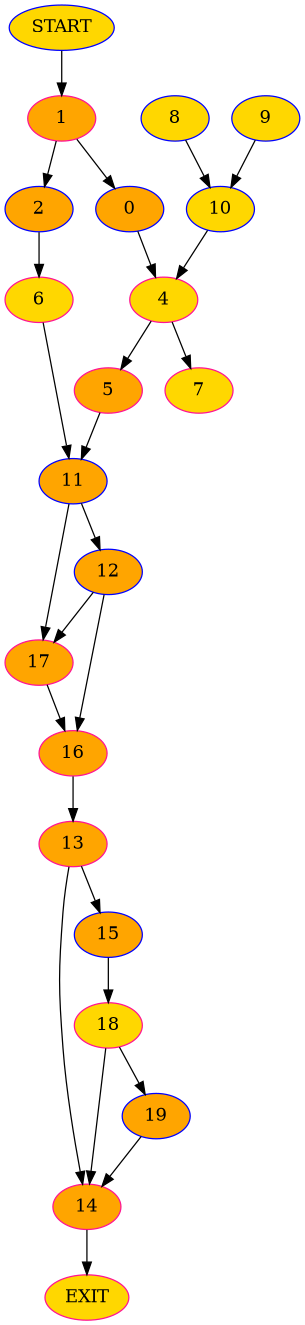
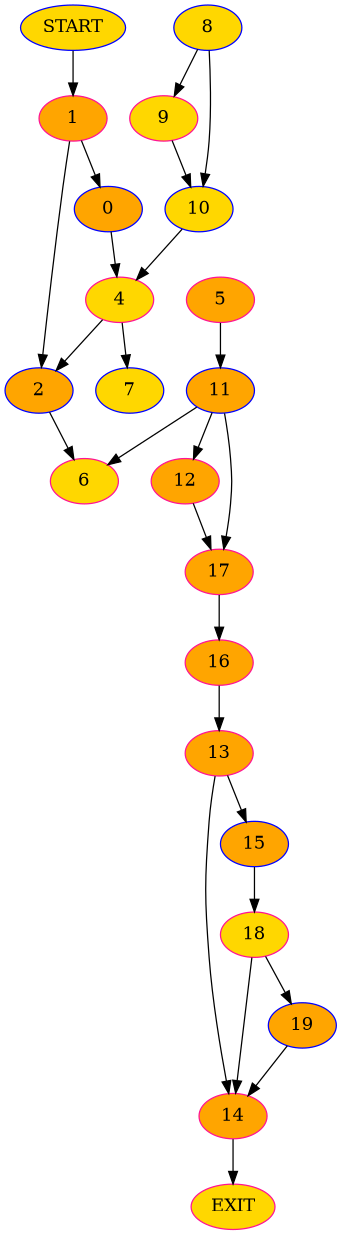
edge "8" -> "9": added
node "9": color blue -> deeppink
edge "4" -> "5": now "4" -> "2"
edge "6" -> "11": reversed
node "7": color deeppink -> blue
node "12": color blue -> deeppink
edge "12" -> "16": removed
